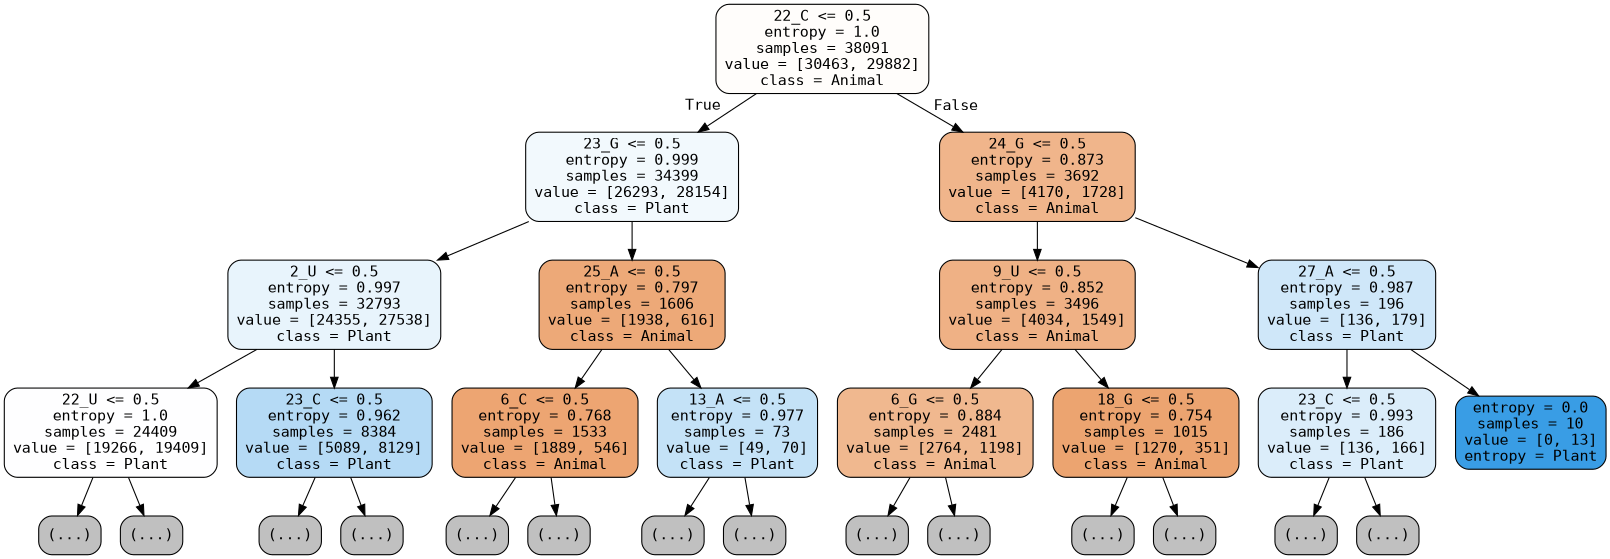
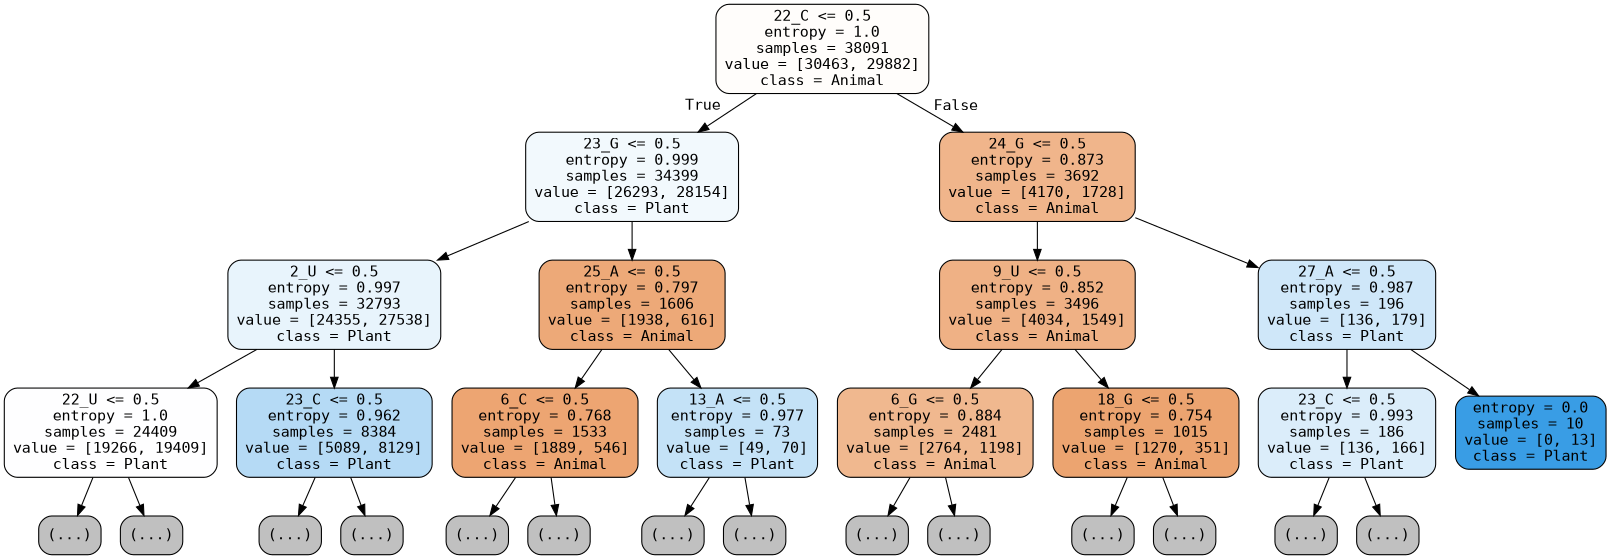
node "entropy = 0.0 samples = 10 value = [0, 13] entropy = Plant": label "entropy = 0.0 samples = 10 value = [0, 13] entropy = Plant" -> "entropy = 0.0 samples = 10 value = [0, 13] class = Plant"
